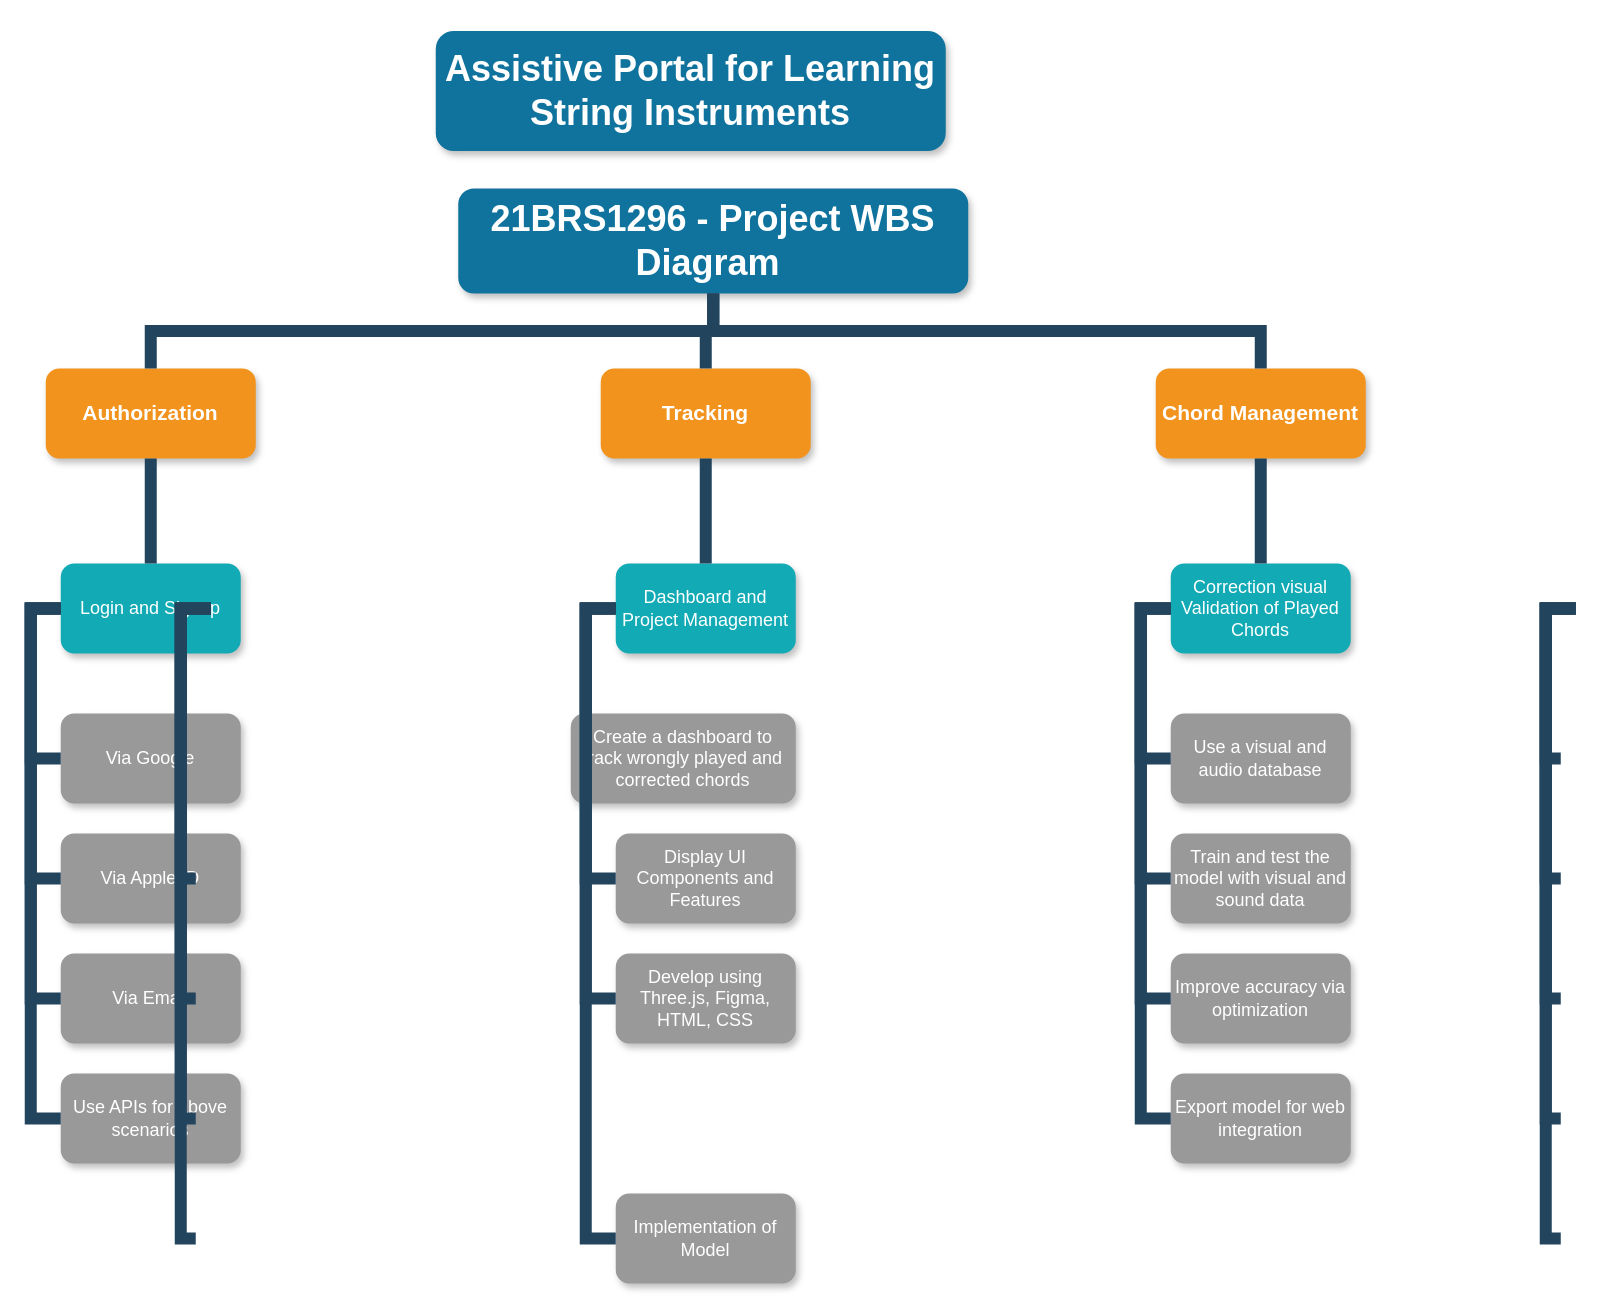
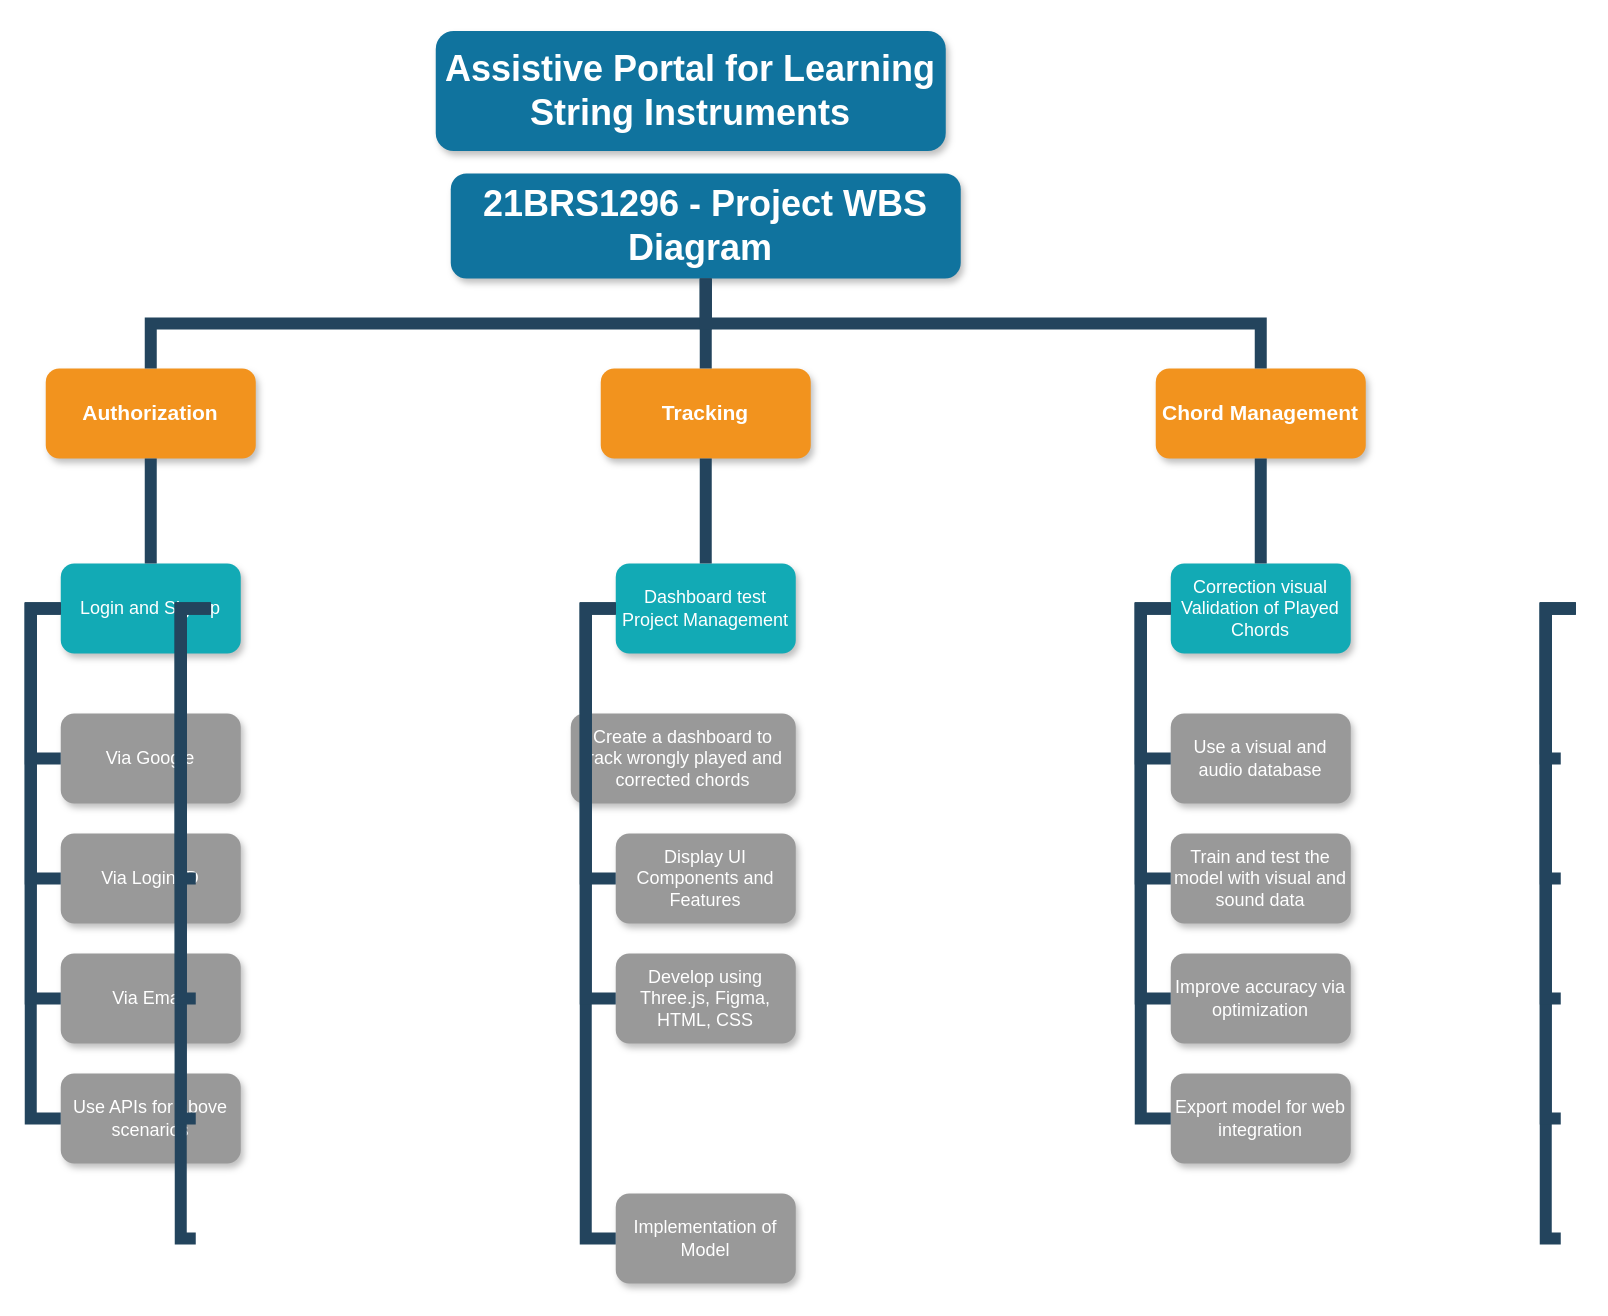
node "21BRS1296 - Project WBS Diagram": moved (713, 241) -> (706, 226)
node "Dashboard and Project Management": label "Dashboard and Project Management" -> "Dashboard test Project Management"
node "Via Apple ID": label "Via Apple ID" -> "Via Login ID"
